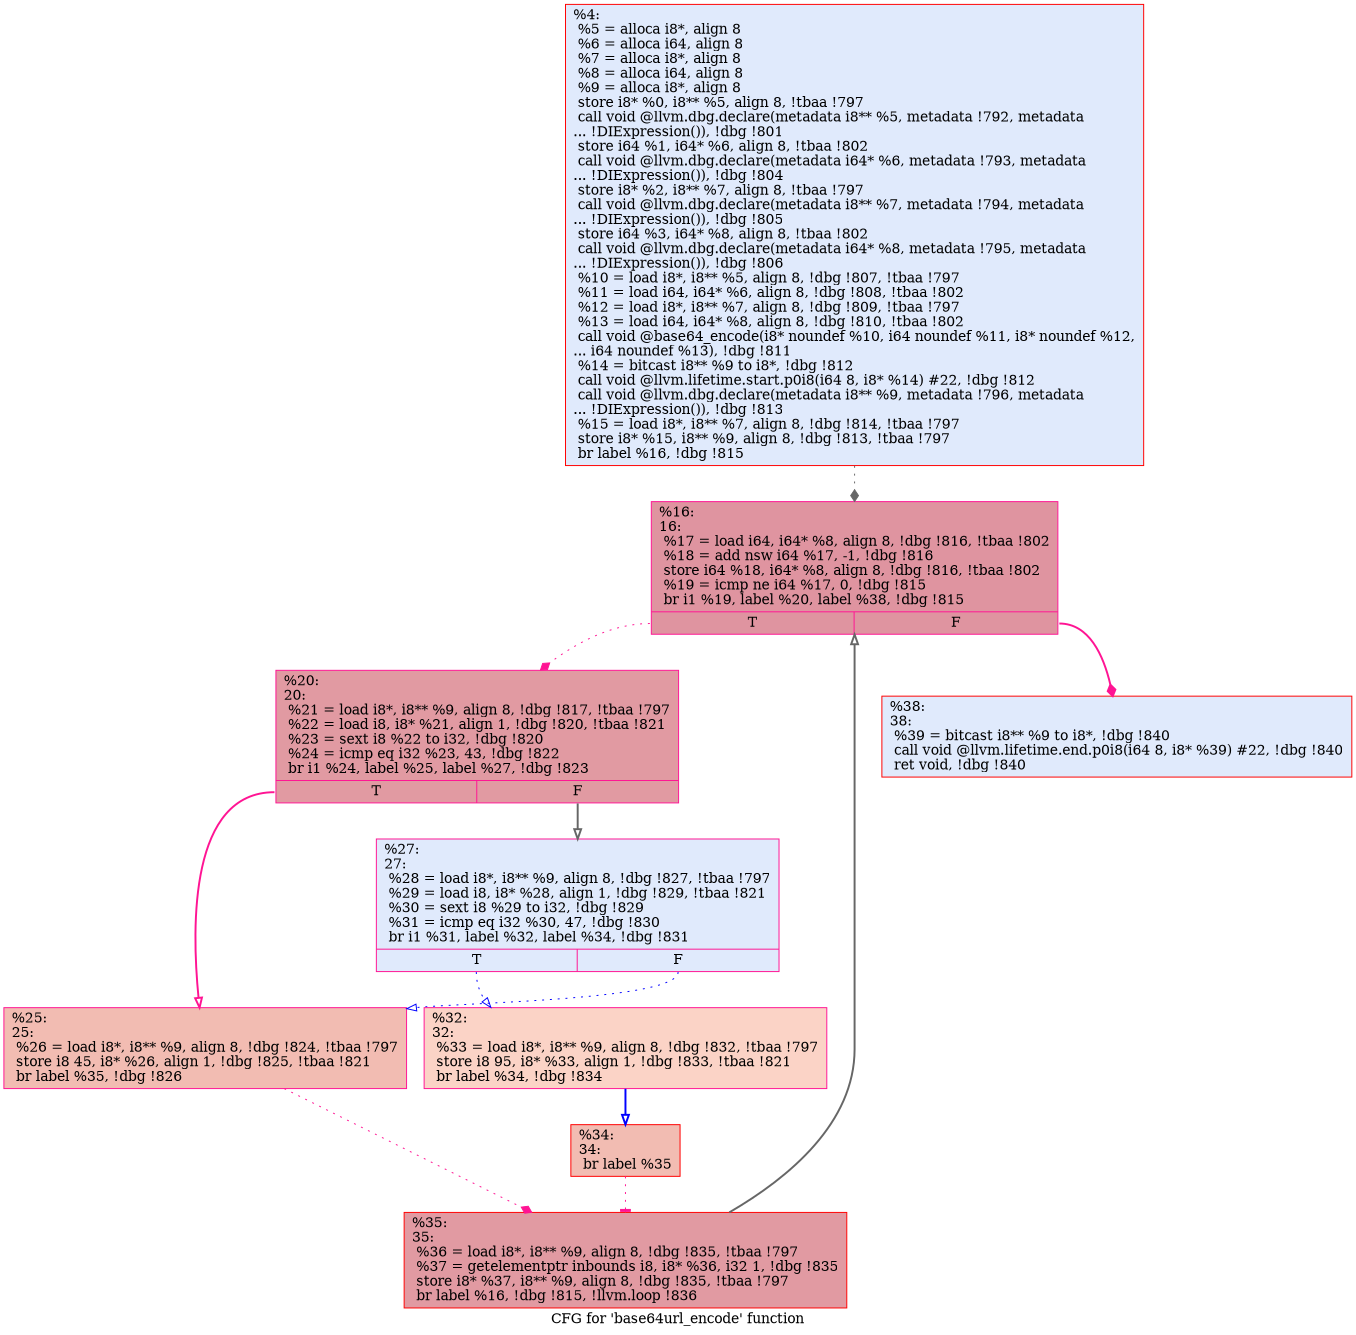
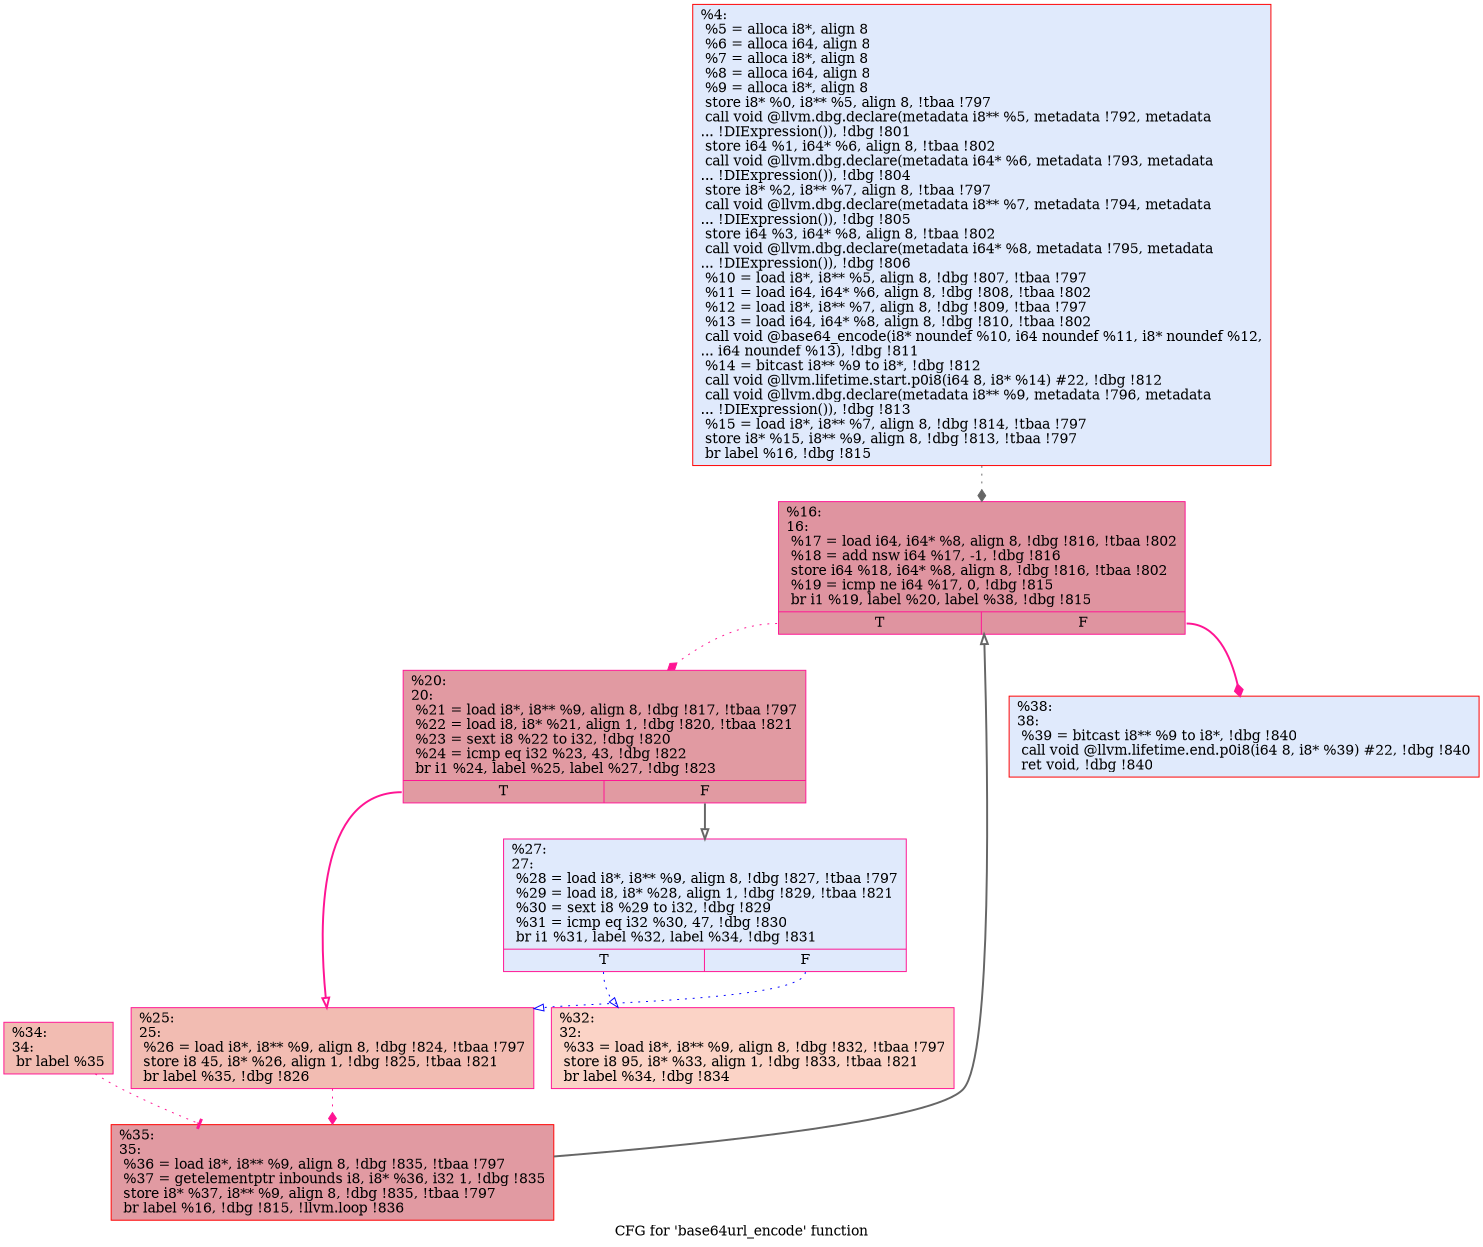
edge "%32:" -> "%34:": removed
node "%34:": color red -> deeppink
